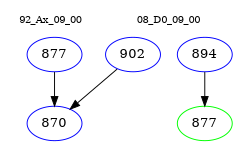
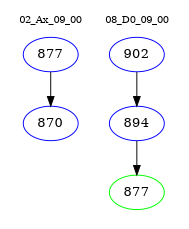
cluster "92_Ax_09_00": label "92_Ax_09_00" -> "02_Ax_09_00"
edge "902" -> "870": now "902" -> "894"
